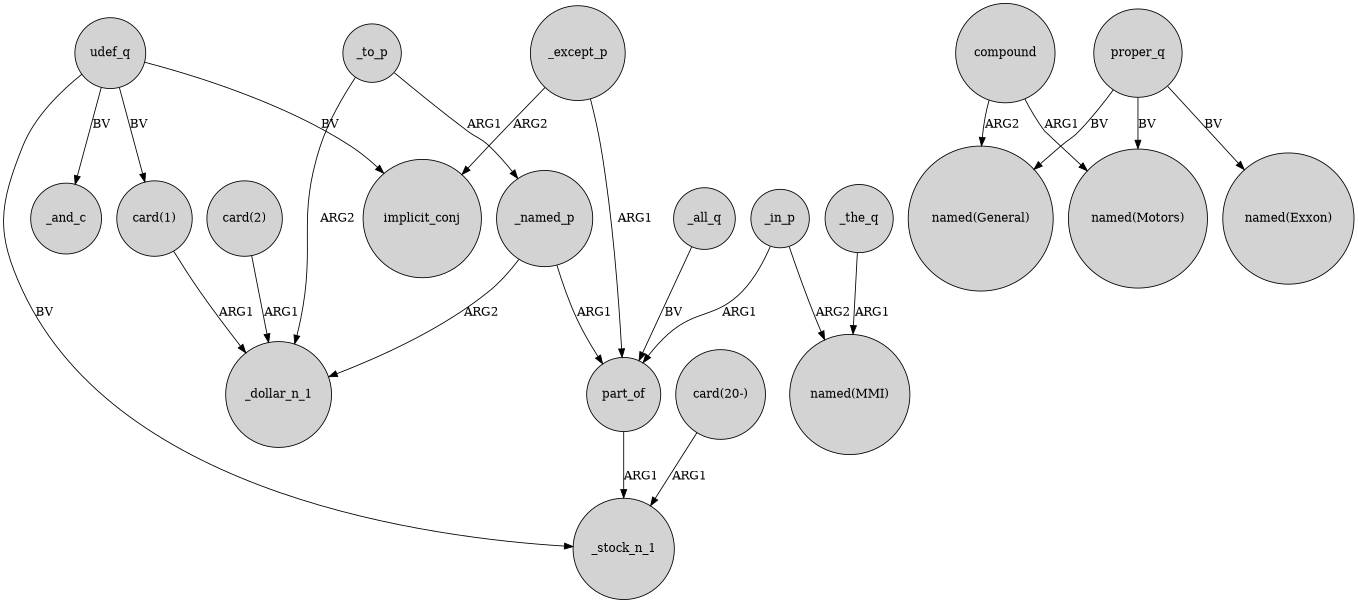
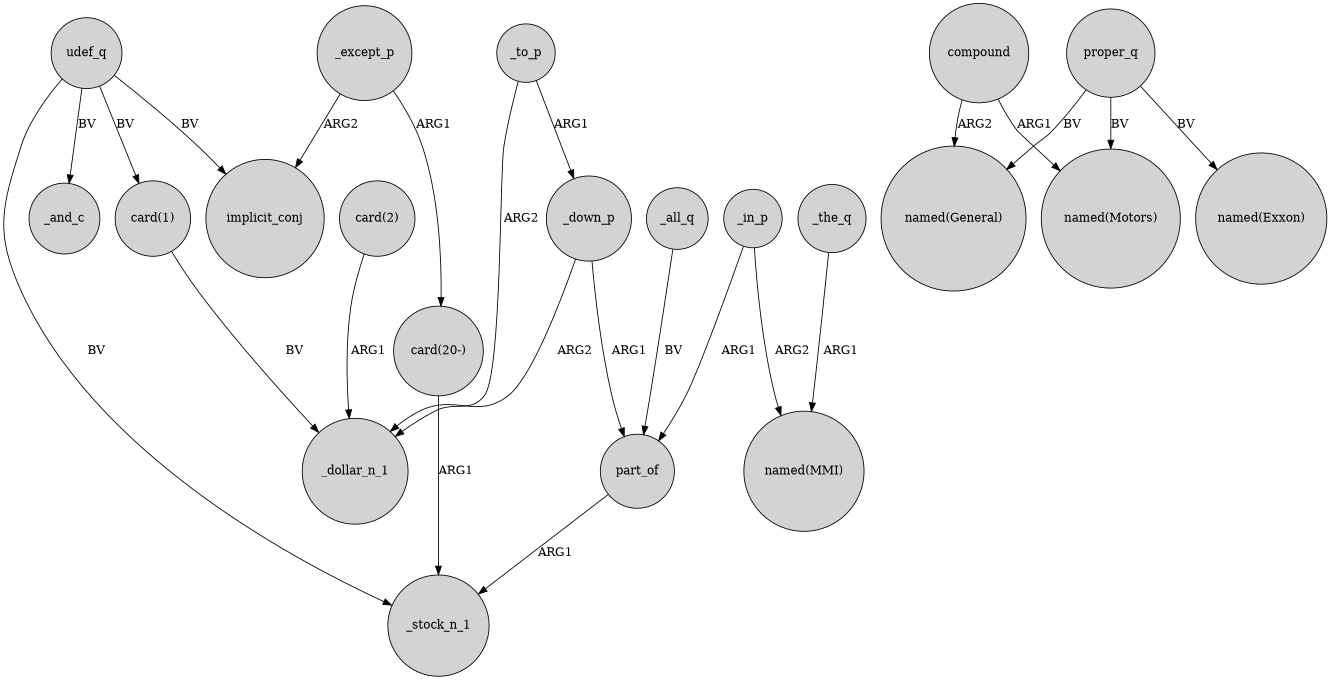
node "_named_p": label "_named_p" -> "_down_p"
edge "_except_p" -> "part_of": now "_except_p" -> "card(20-)"
edge "card(1)" -> "_dollar_n_1": label "ARG1" -> "BV"
